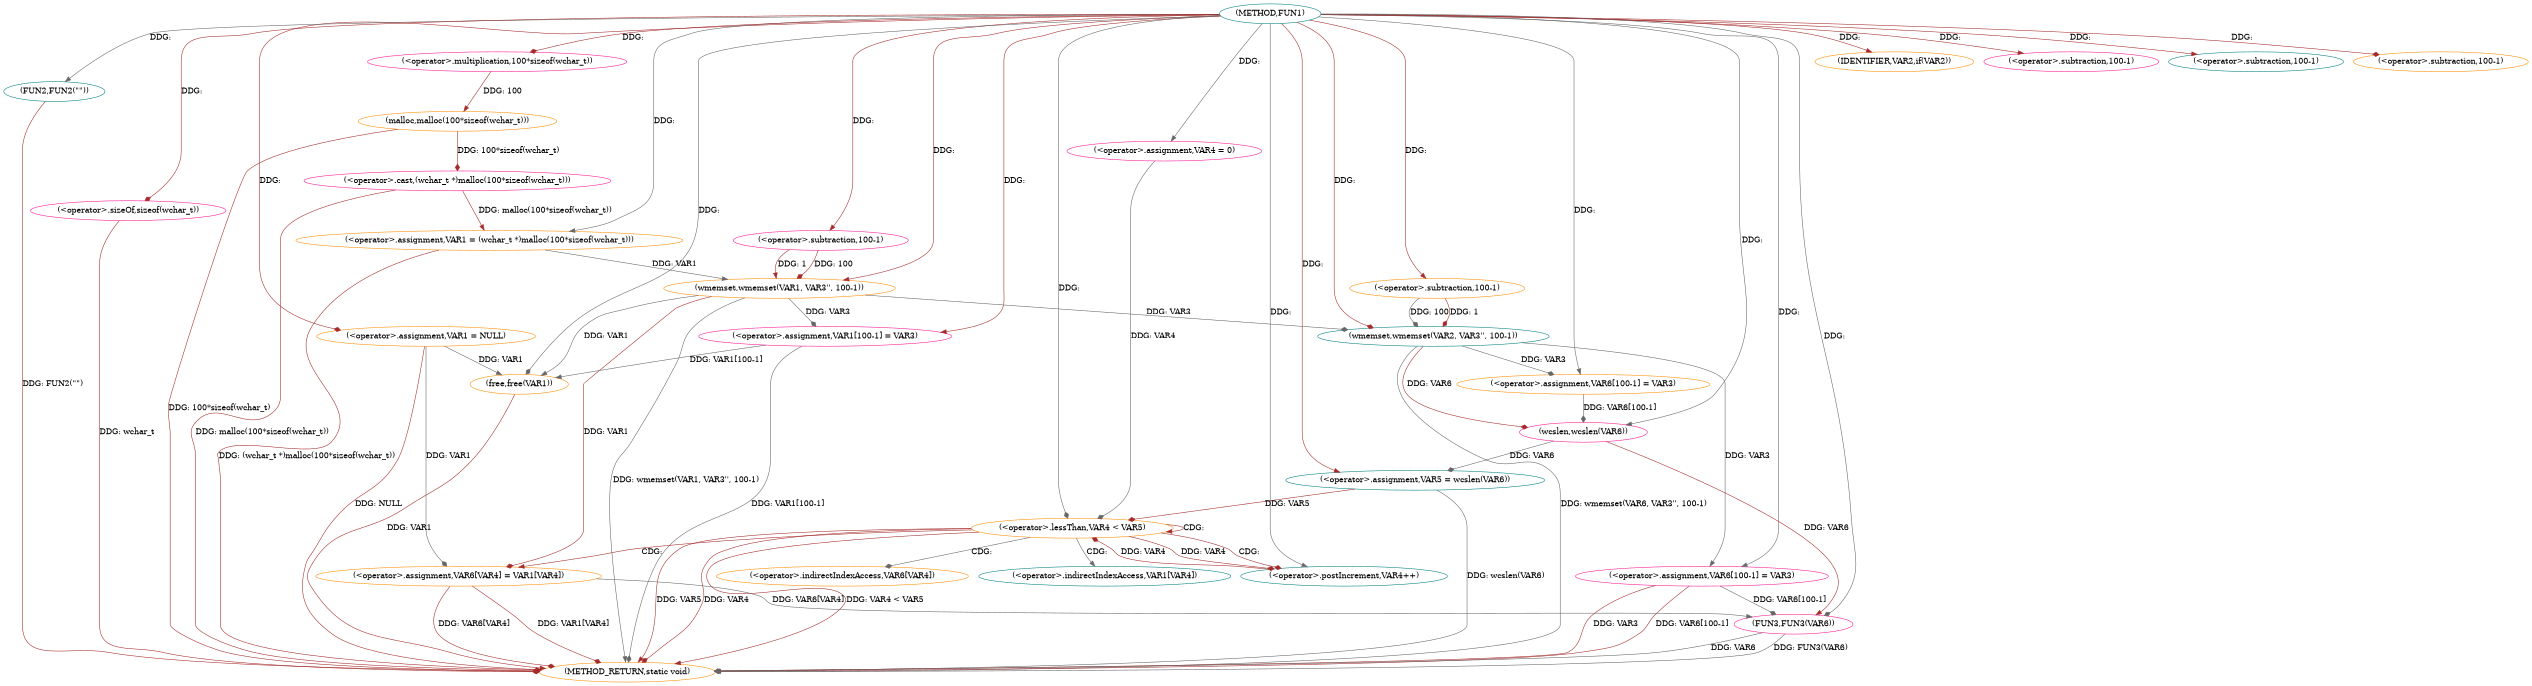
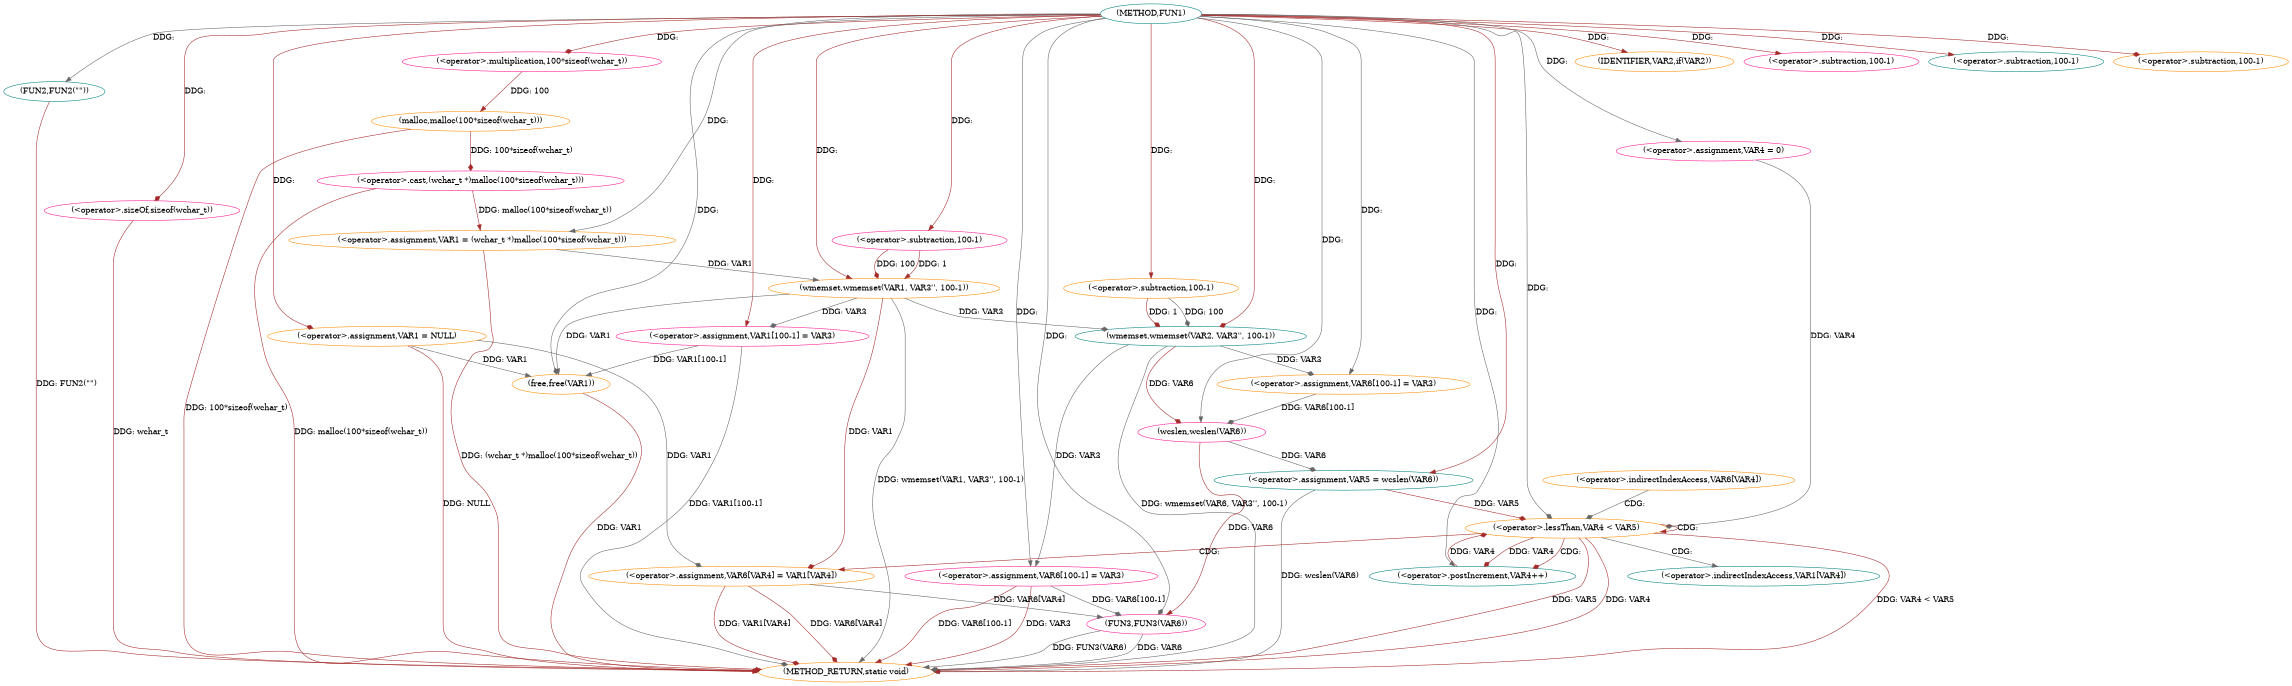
edge "(<operator>.lessThan,VAR4 < VAR5)" -> "(<operator>.indirectIndexAccess,VAR6[VAR4])": reversed
